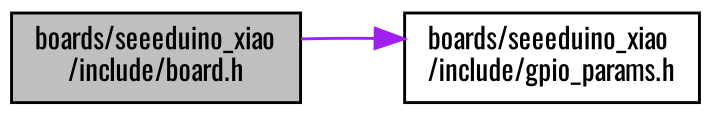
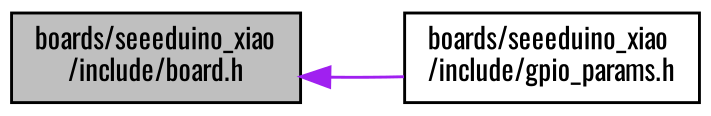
edge "boards/seeeduino_xiao /include/board.h" -> "boards/seeeduino_xiao /include/gpio_params.h": reversed
